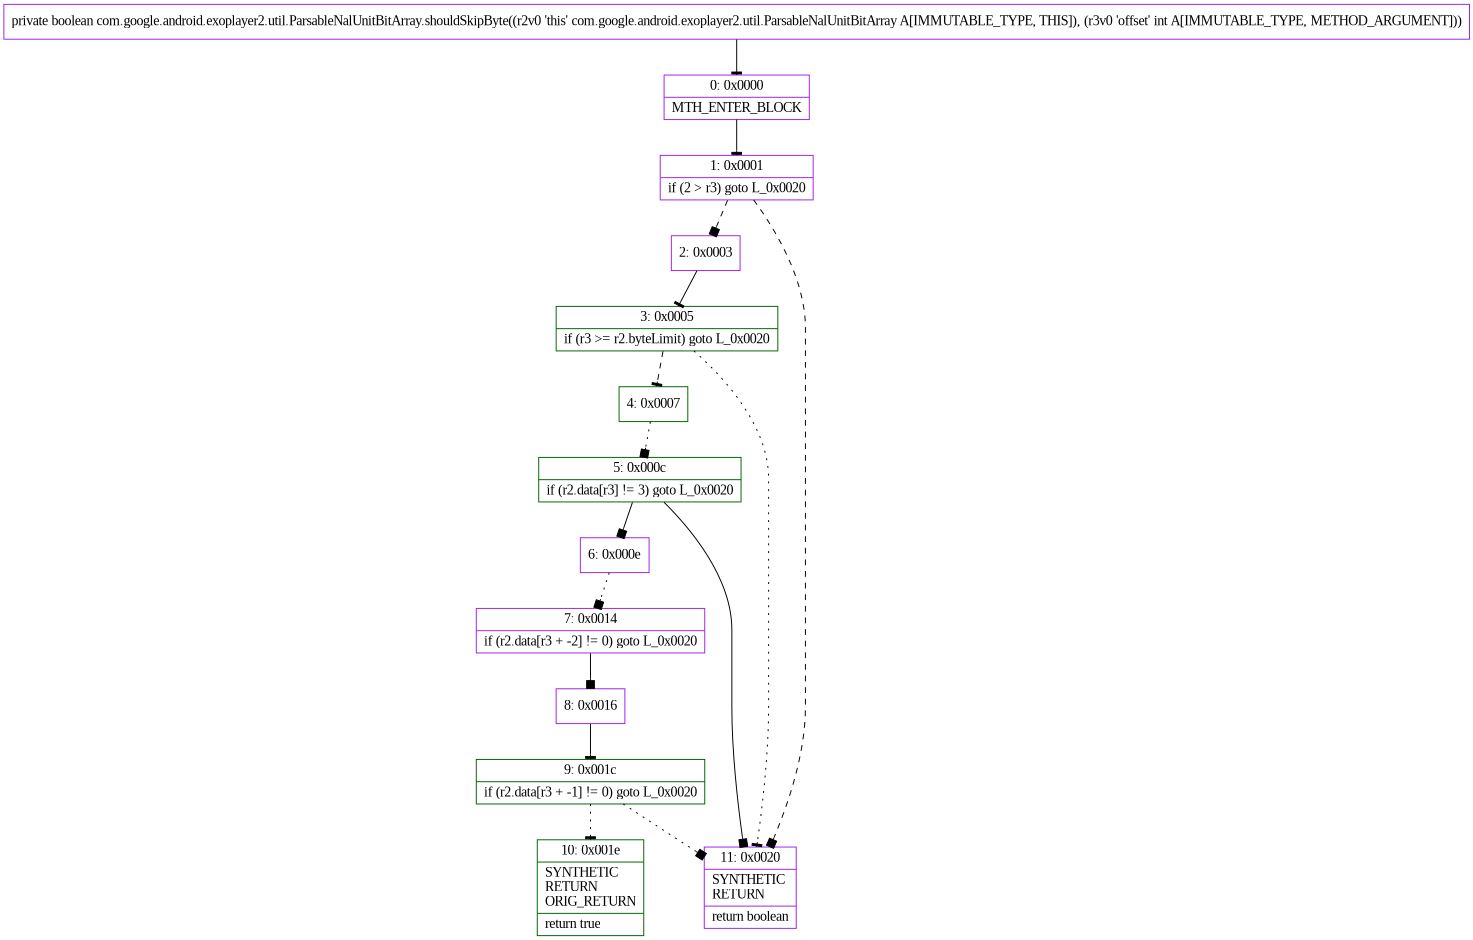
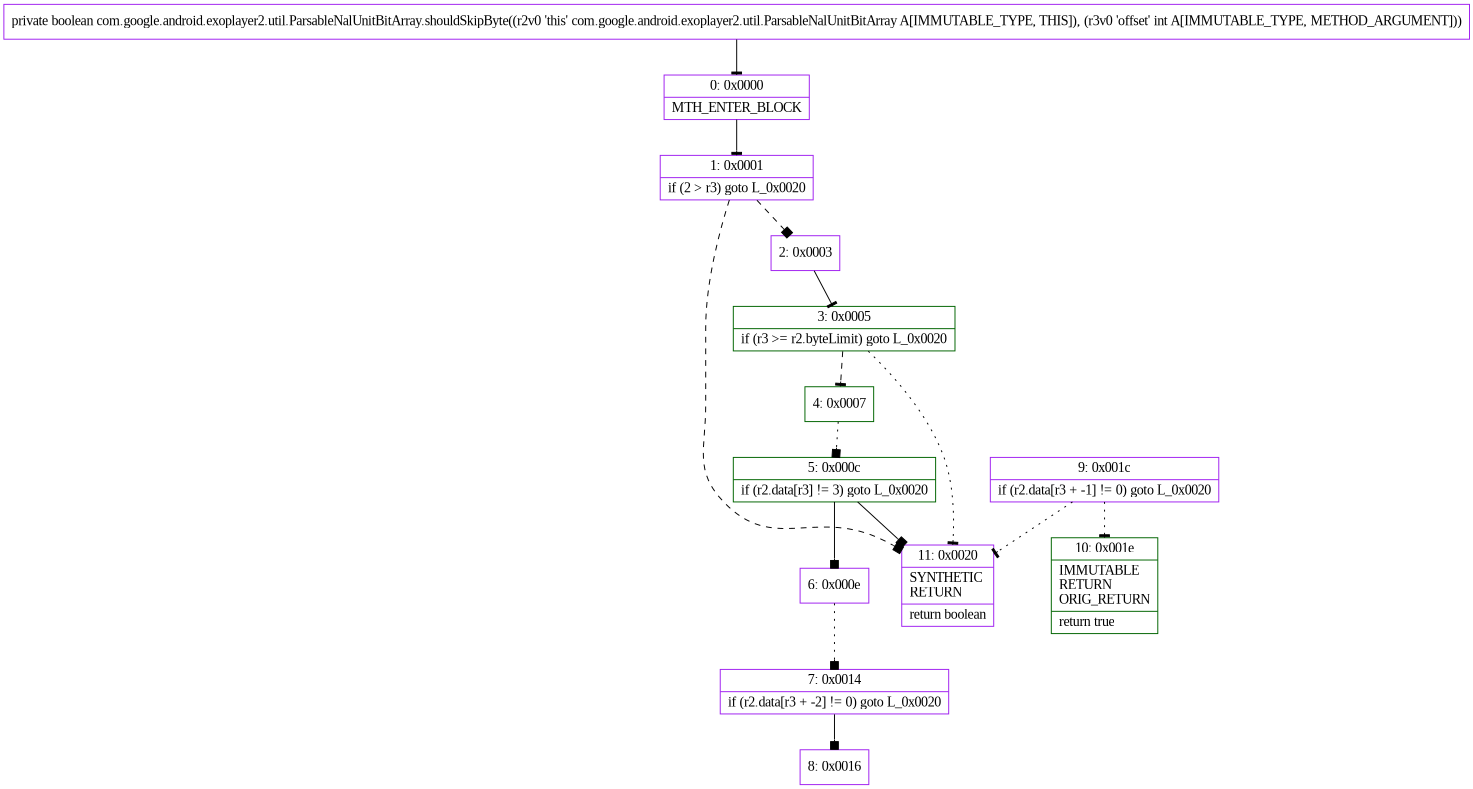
edge "8: 0x0016" -> "9: 0x001c": removed
node "9: 0x001c": color darkgreen -> purple
edge "9: 0x001c" -> "11: 0x0020": arrowhead box -> tee
node "10: 0x001e": text "SYNTHETIC" -> "IMMUTABLE"
